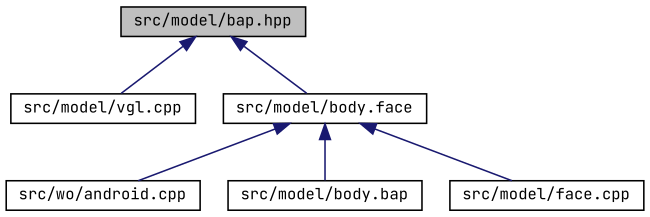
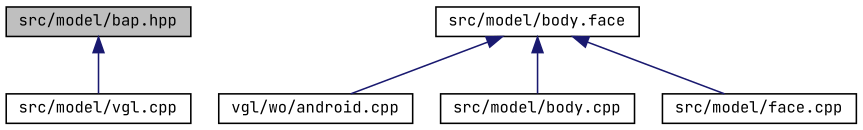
edge "src/model/body.face" -> "src/model/bap.hpp": removed
node "src/wo/android.cpp": label "src/wo/android.cpp" -> "vgl/wo/android.cpp"
node "src/model/body.bap": label "src/model/body.bap" -> "src/model/body.cpp"
